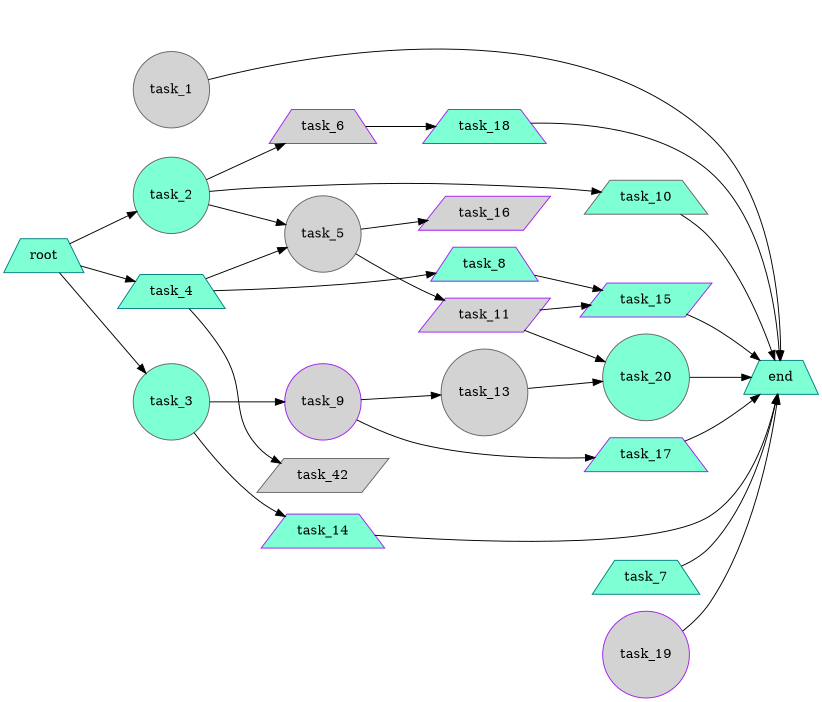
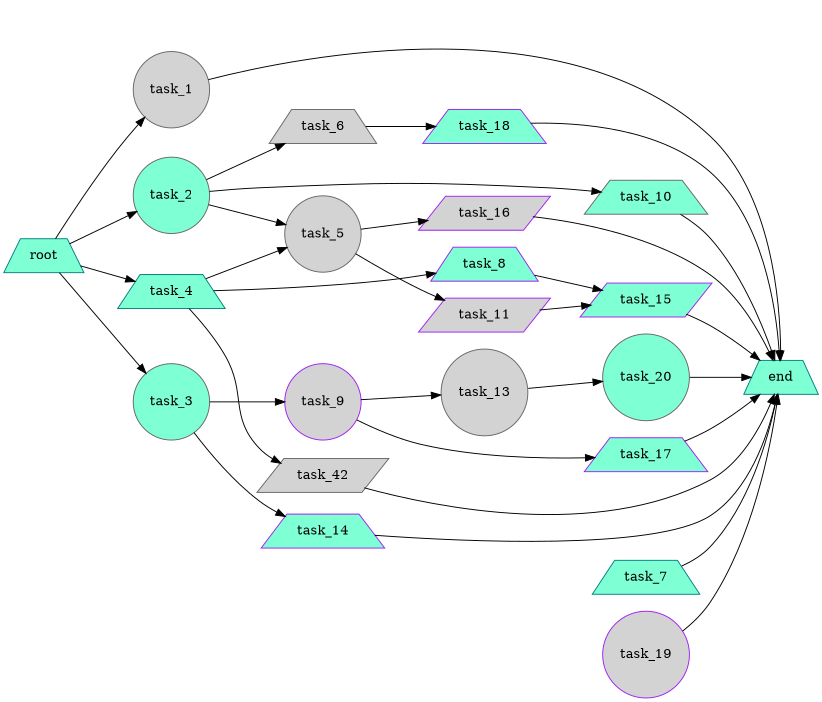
node "task_6": color purple -> gray40
edge "root" -> "task_1": added
edge "task_16" -> "end": added
edge "task_11" -> "task_20": removed
edge "task_42" -> "end": added
